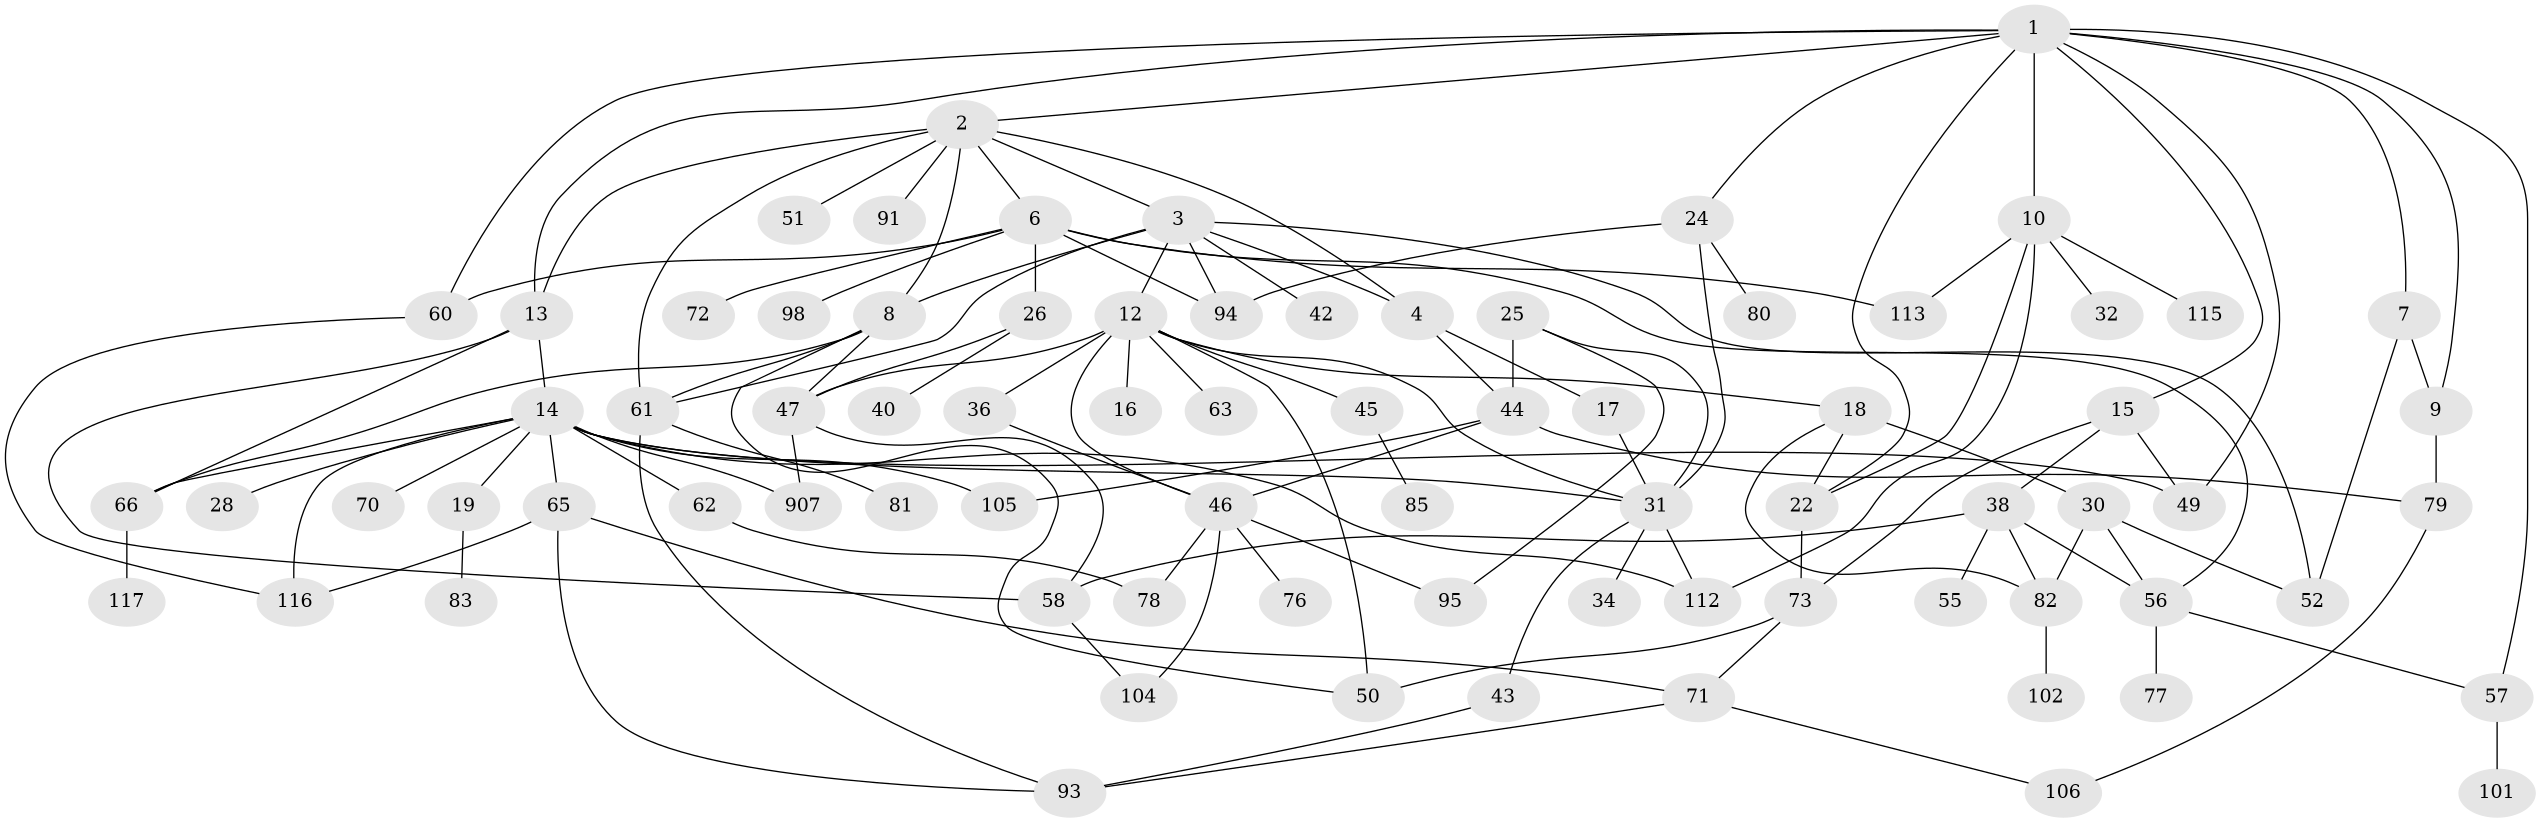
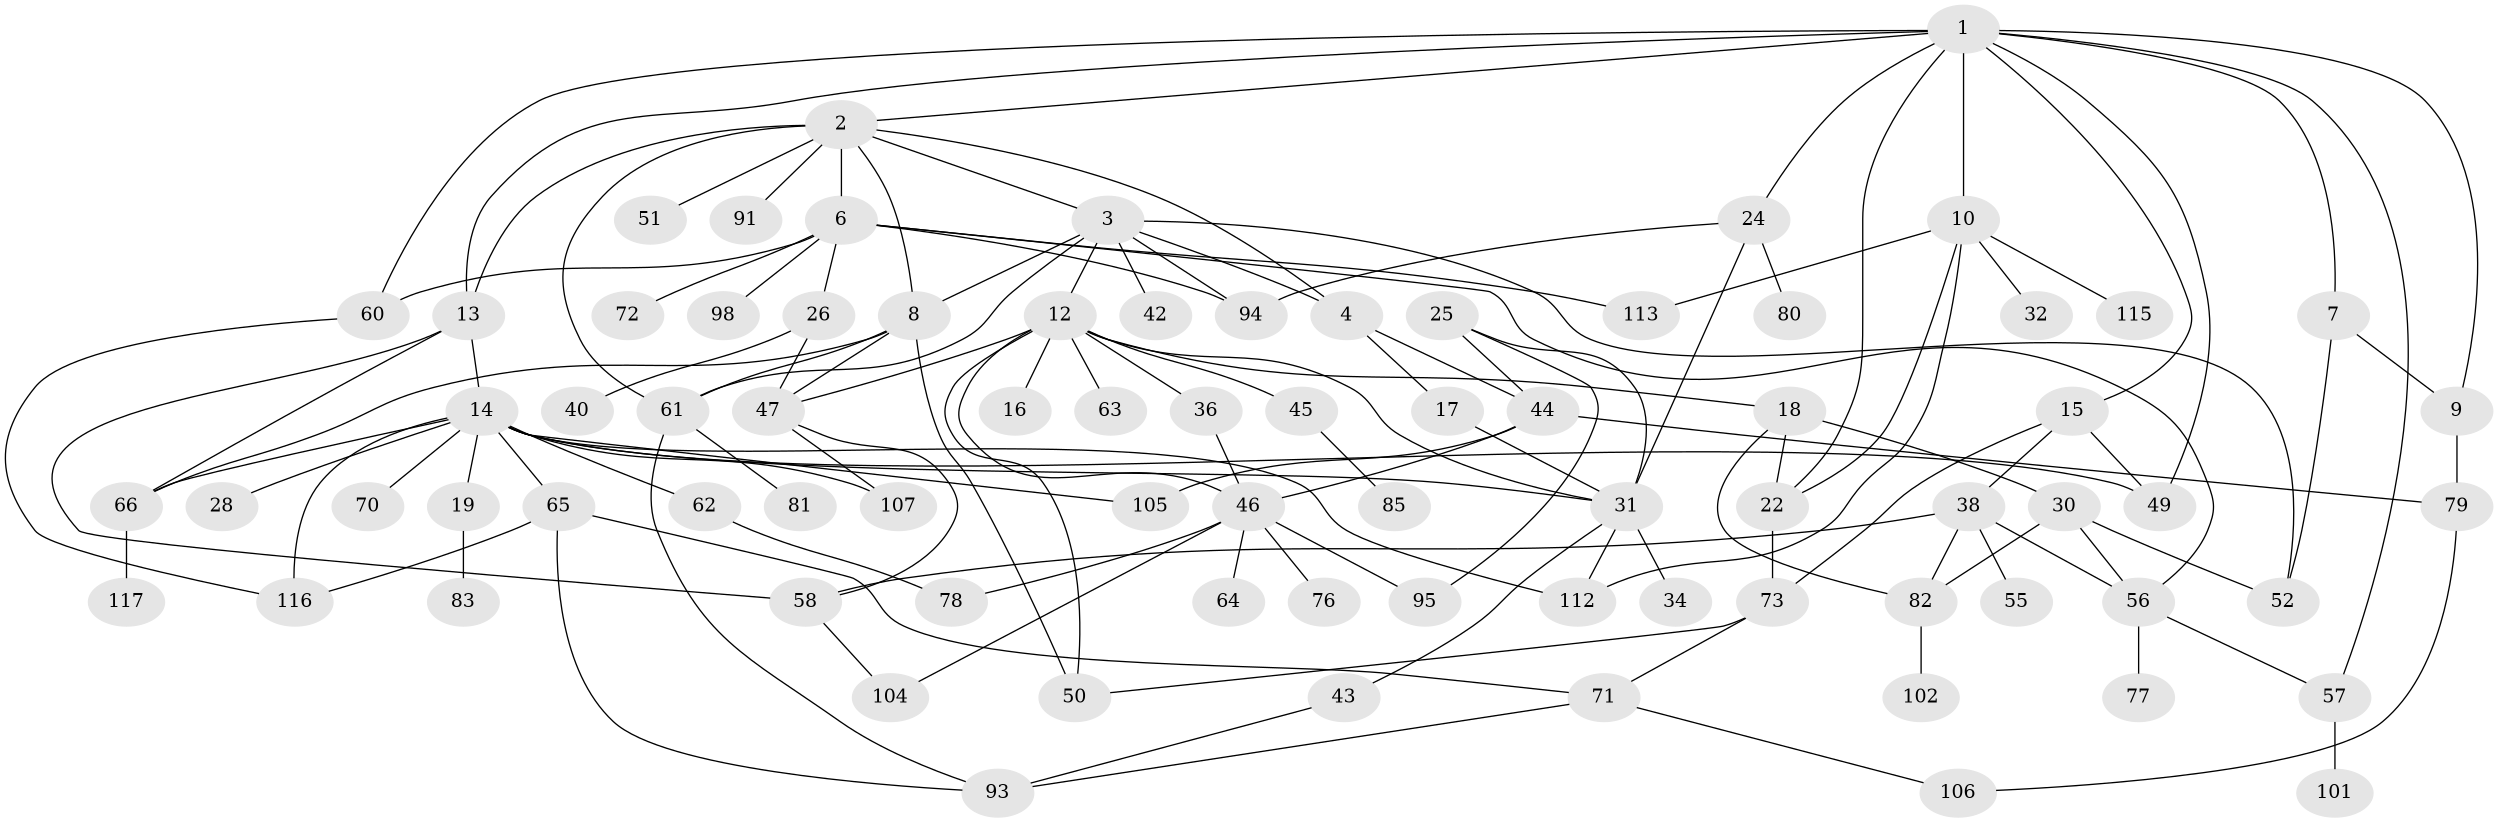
node "907": label "907" -> "107"
node "64": added
